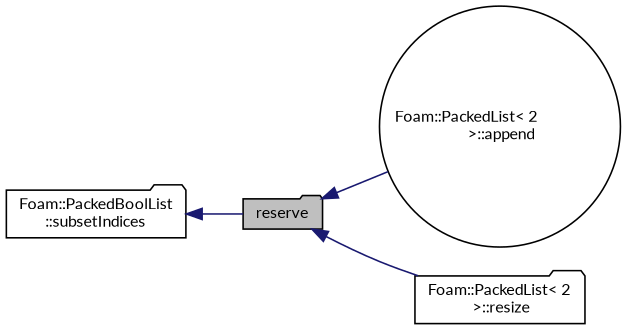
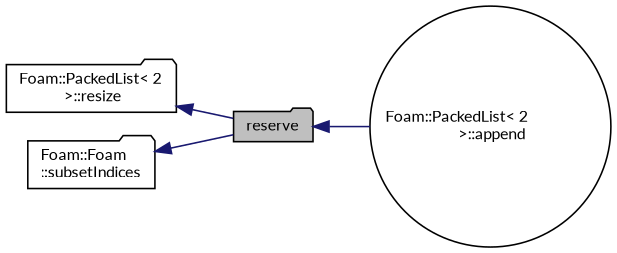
node "Foam::PackedBoolList ::subsetIndices": label "Foam::PackedBoolList ::subsetIndices" -> "Foam::Foam ::subsetIndices"
edge "Foam::PackedList< 2 >::resize" -> "reserve": reversed
